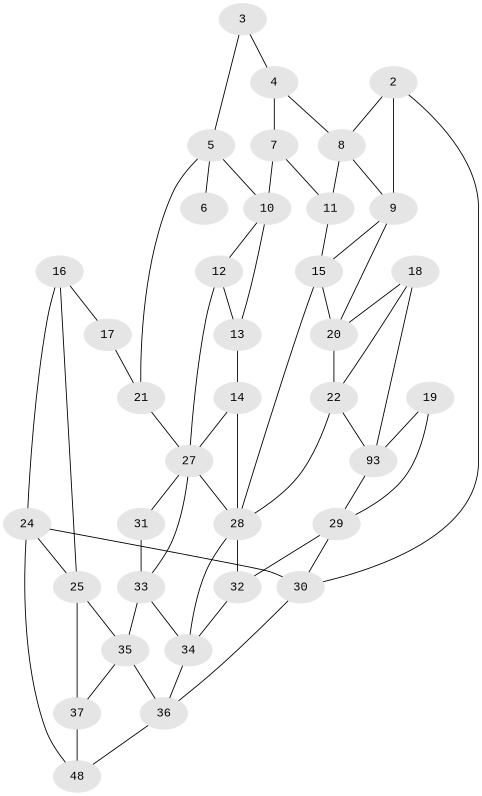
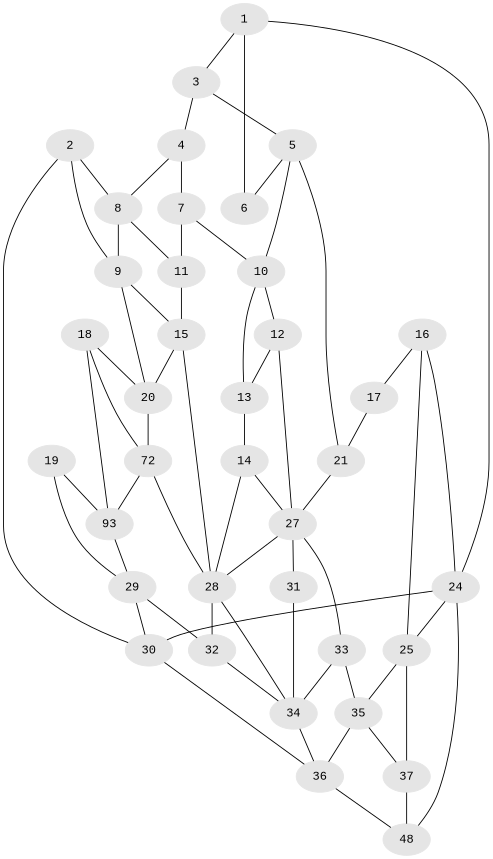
node "1": added
node "22": label "22" -> "72"
edge "31" -- "33": now "31" -- "34"
